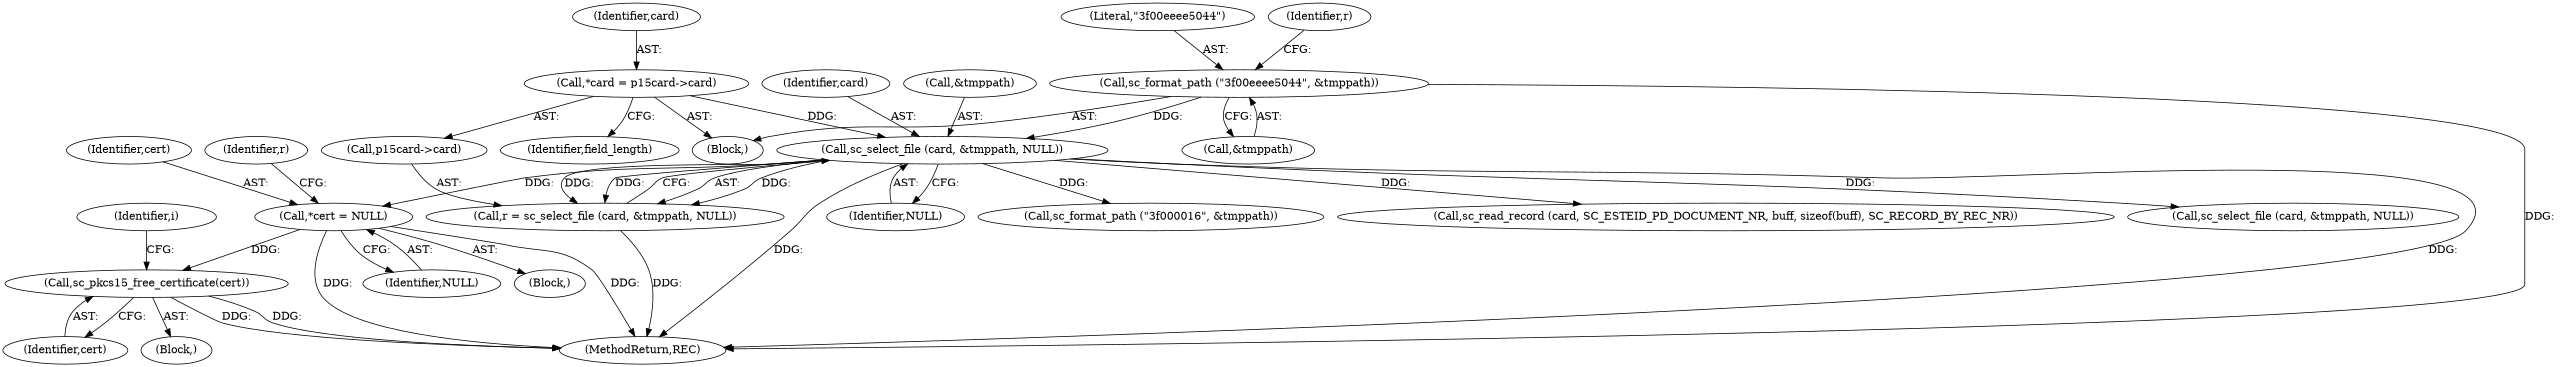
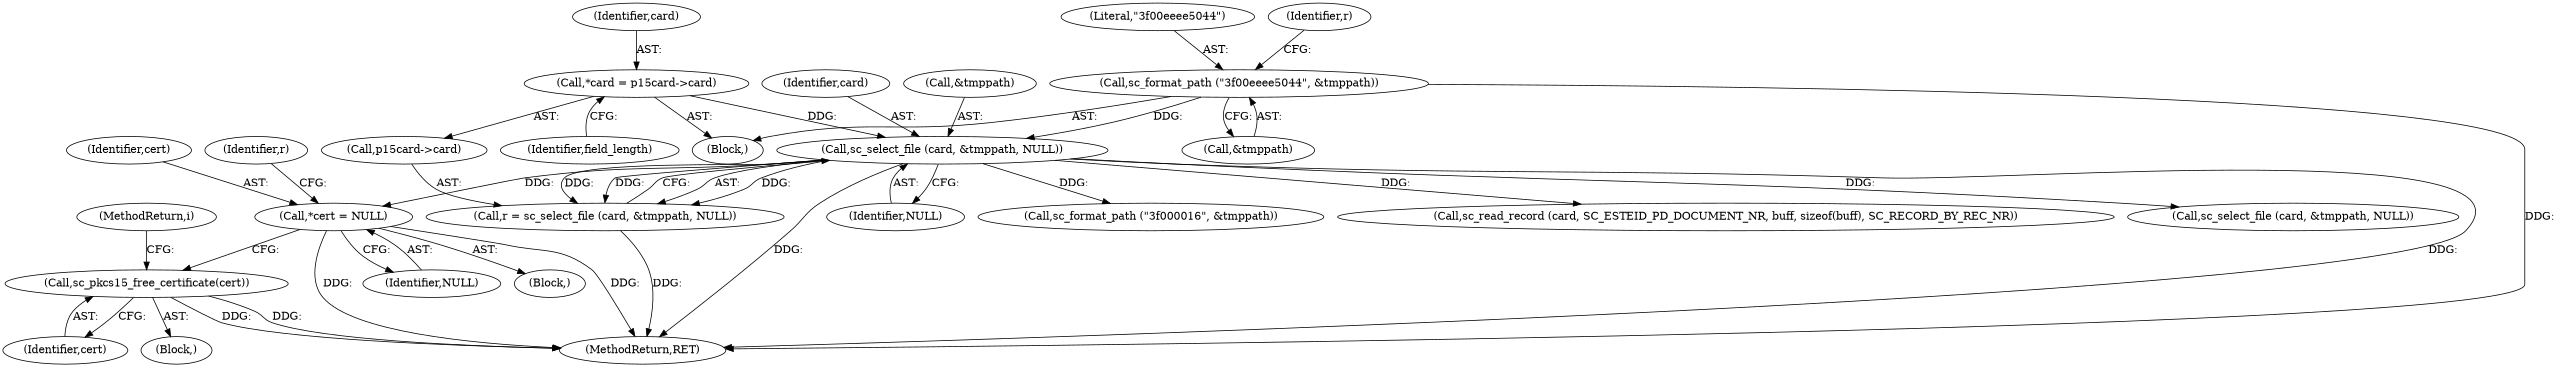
edge "(Call,*card = p15card->card)" -> "(Identifier,field_length)": reversed
node "(Identifier,i)": label "(Identifier,i)" -> "(MethodReturn,i)"
edge "(Call,*cert = NULL)" -> "(Call,sc_pkcs15_free_certificate(cert))": label "DDG: " -> "CFG: "
node "(MethodReturn,REC)": label "(MethodReturn,REC)" -> "(MethodReturn,RET)"
